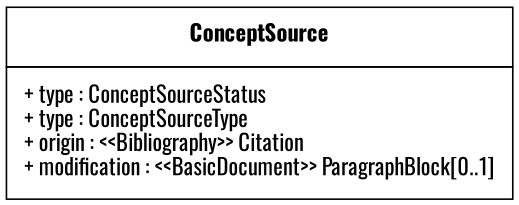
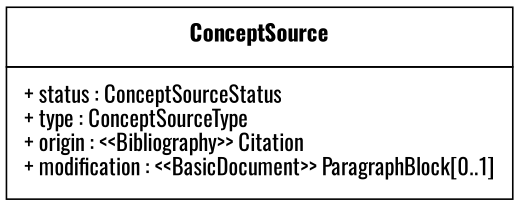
node "ConceptSource": text "+ type : ConceptSourceStatus" -> "+ status : ConceptSourceStatus"
